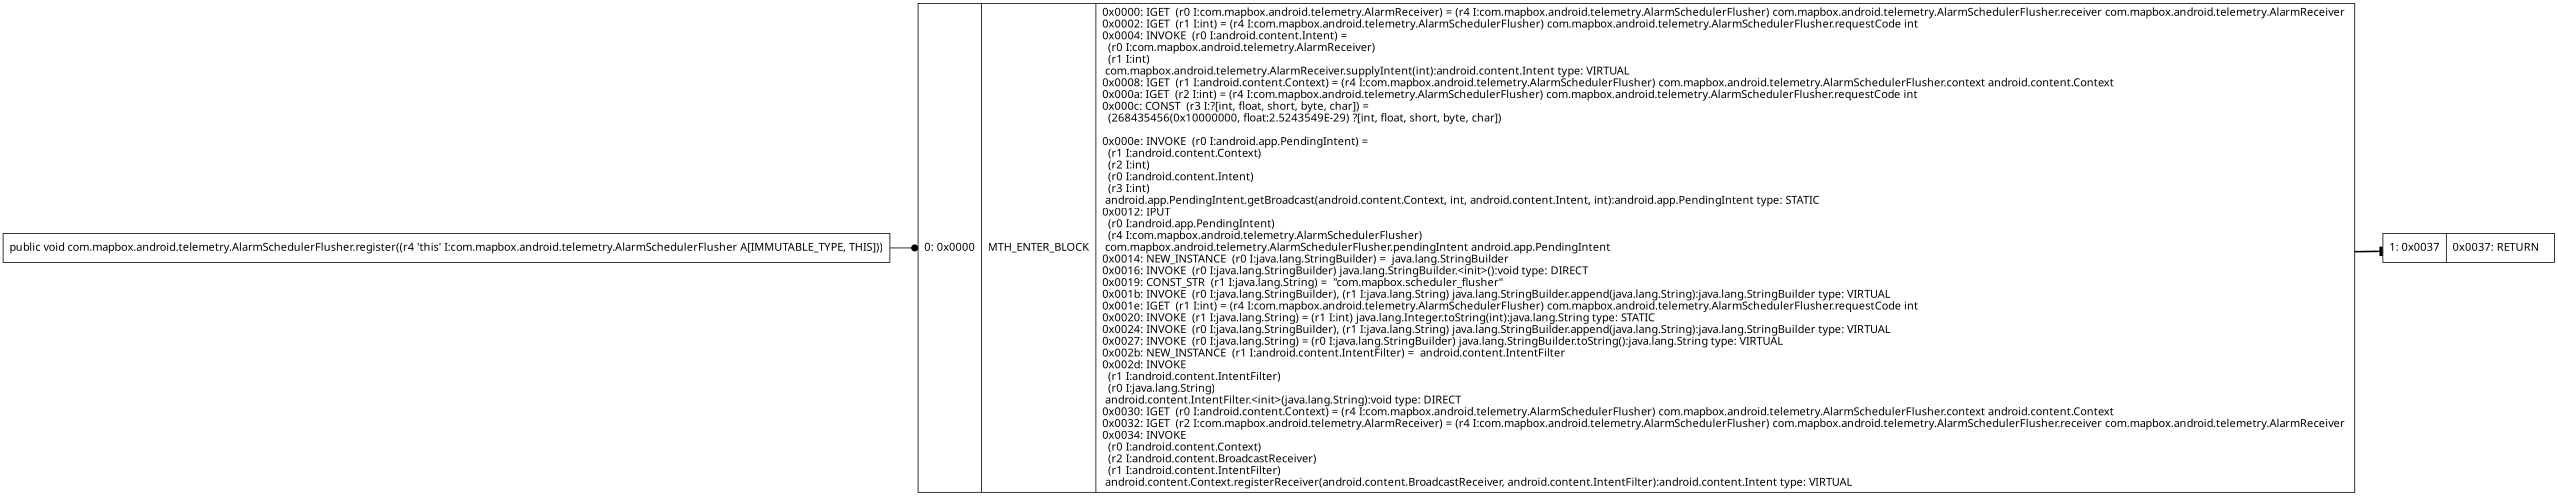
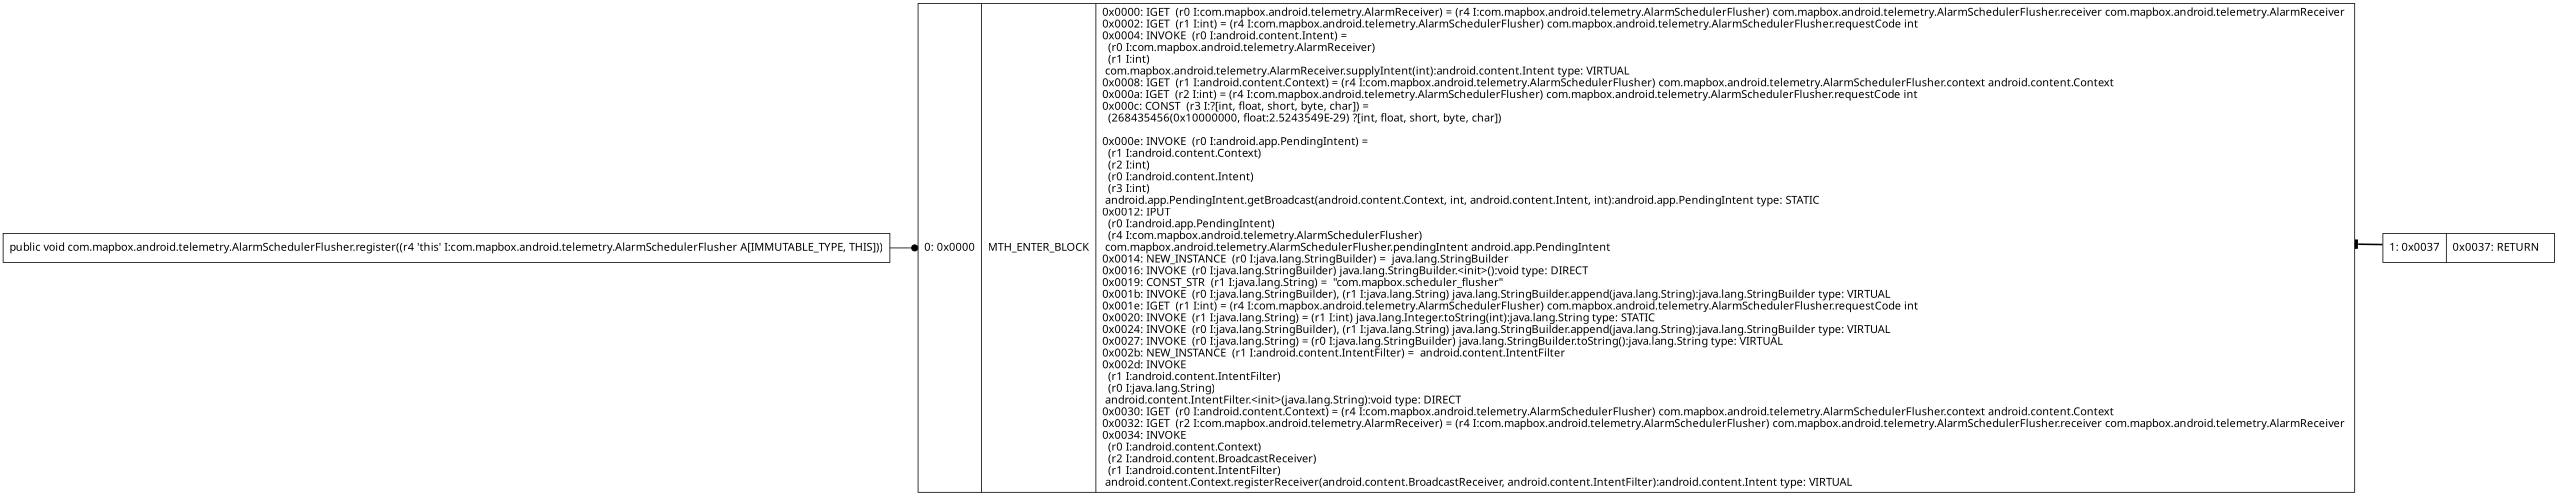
edge "0: 0x0000" -> "1: 0x0037": reversed
